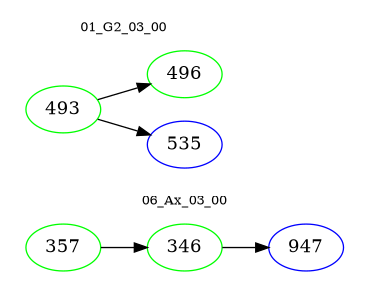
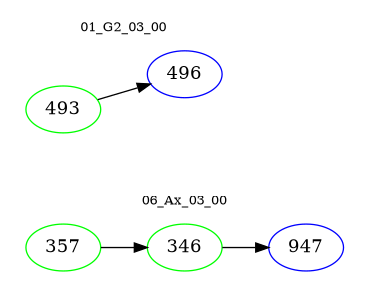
node "496": color green -> blue
node "535": removed
